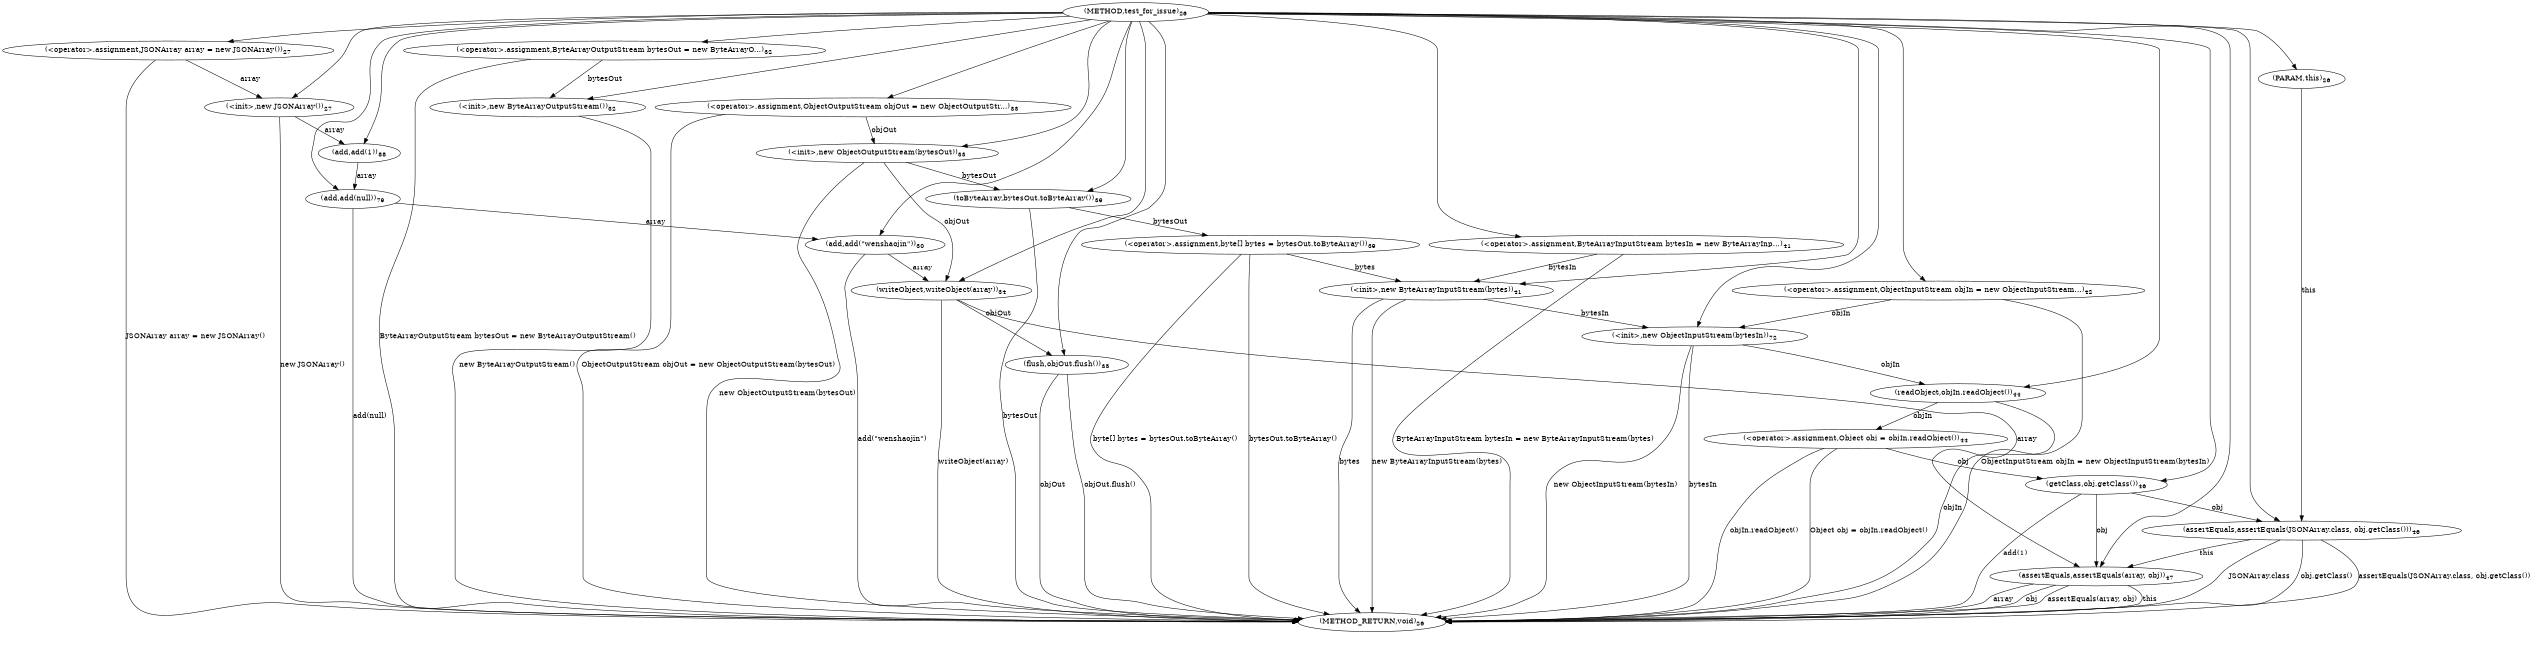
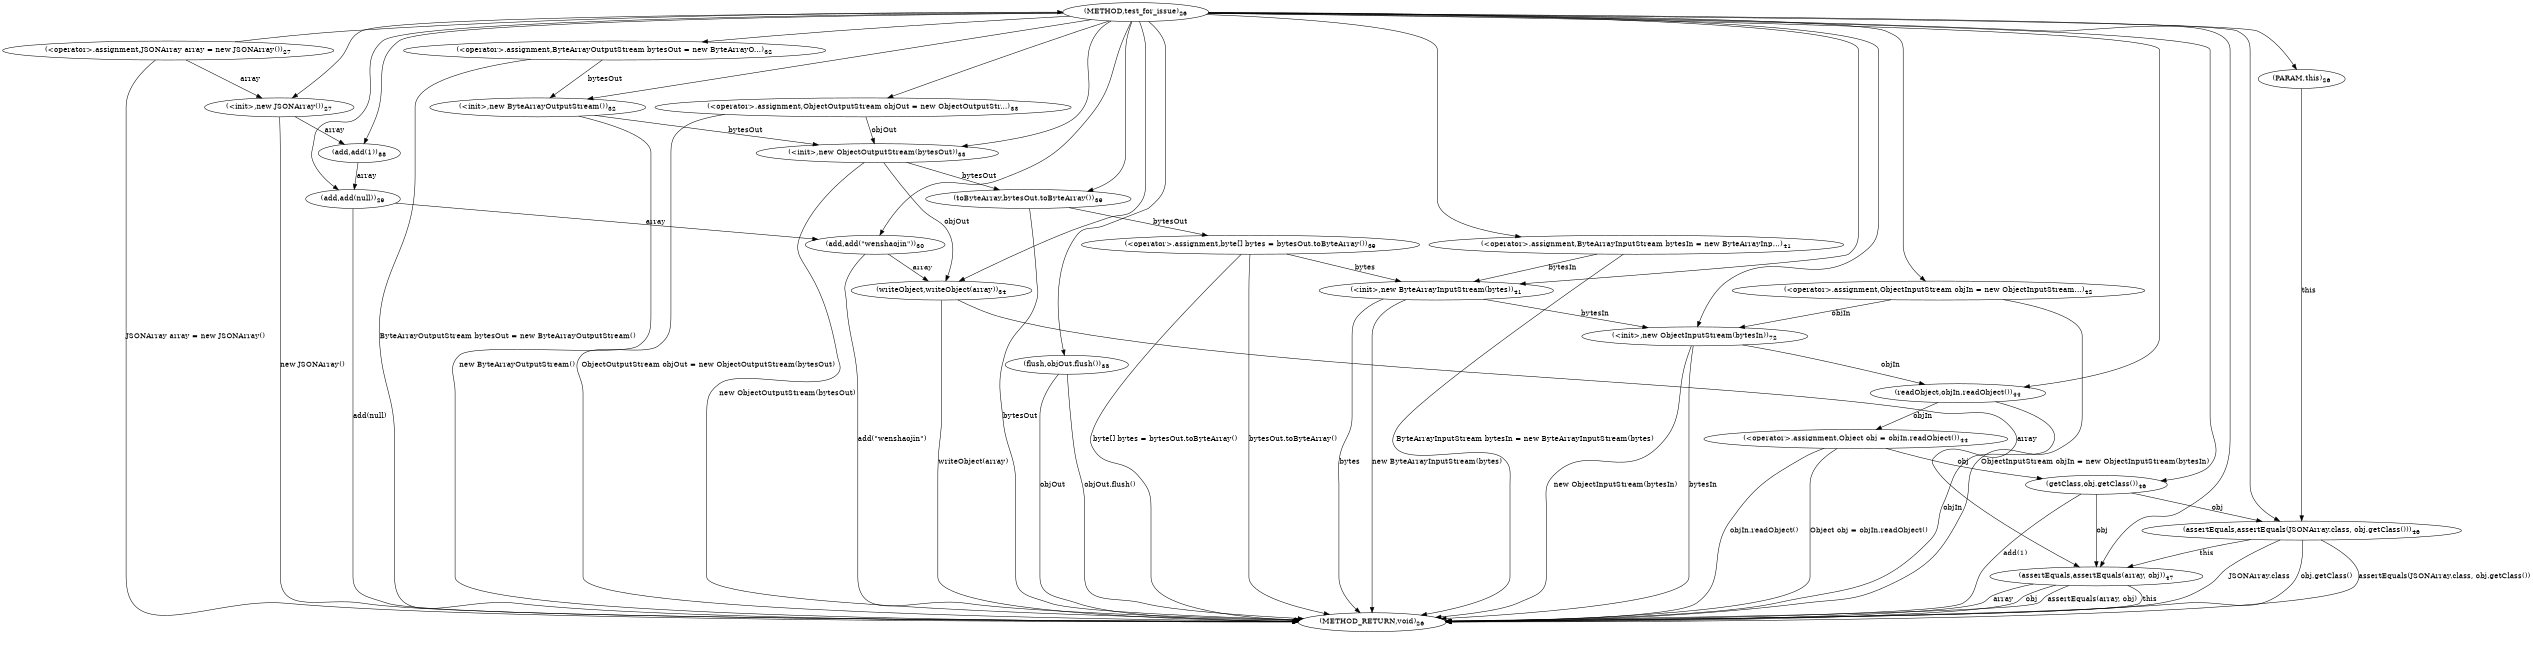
edge "(METHOD,test_for_issue)" -> "(<operator>.assignment,JSONArray array = new JSONArray())": reversed
edge "(<init>,new ByteArrayOutputStream())" -> "(<init>,new ObjectOutputStream(bytesOut))": added, label "bytesOut"
node "(add,add(null))": text "79" -> "29"
edge "(writeObject,writeObject(array))" -> "(flush,objOut.flush())": removed, label "objOut"
